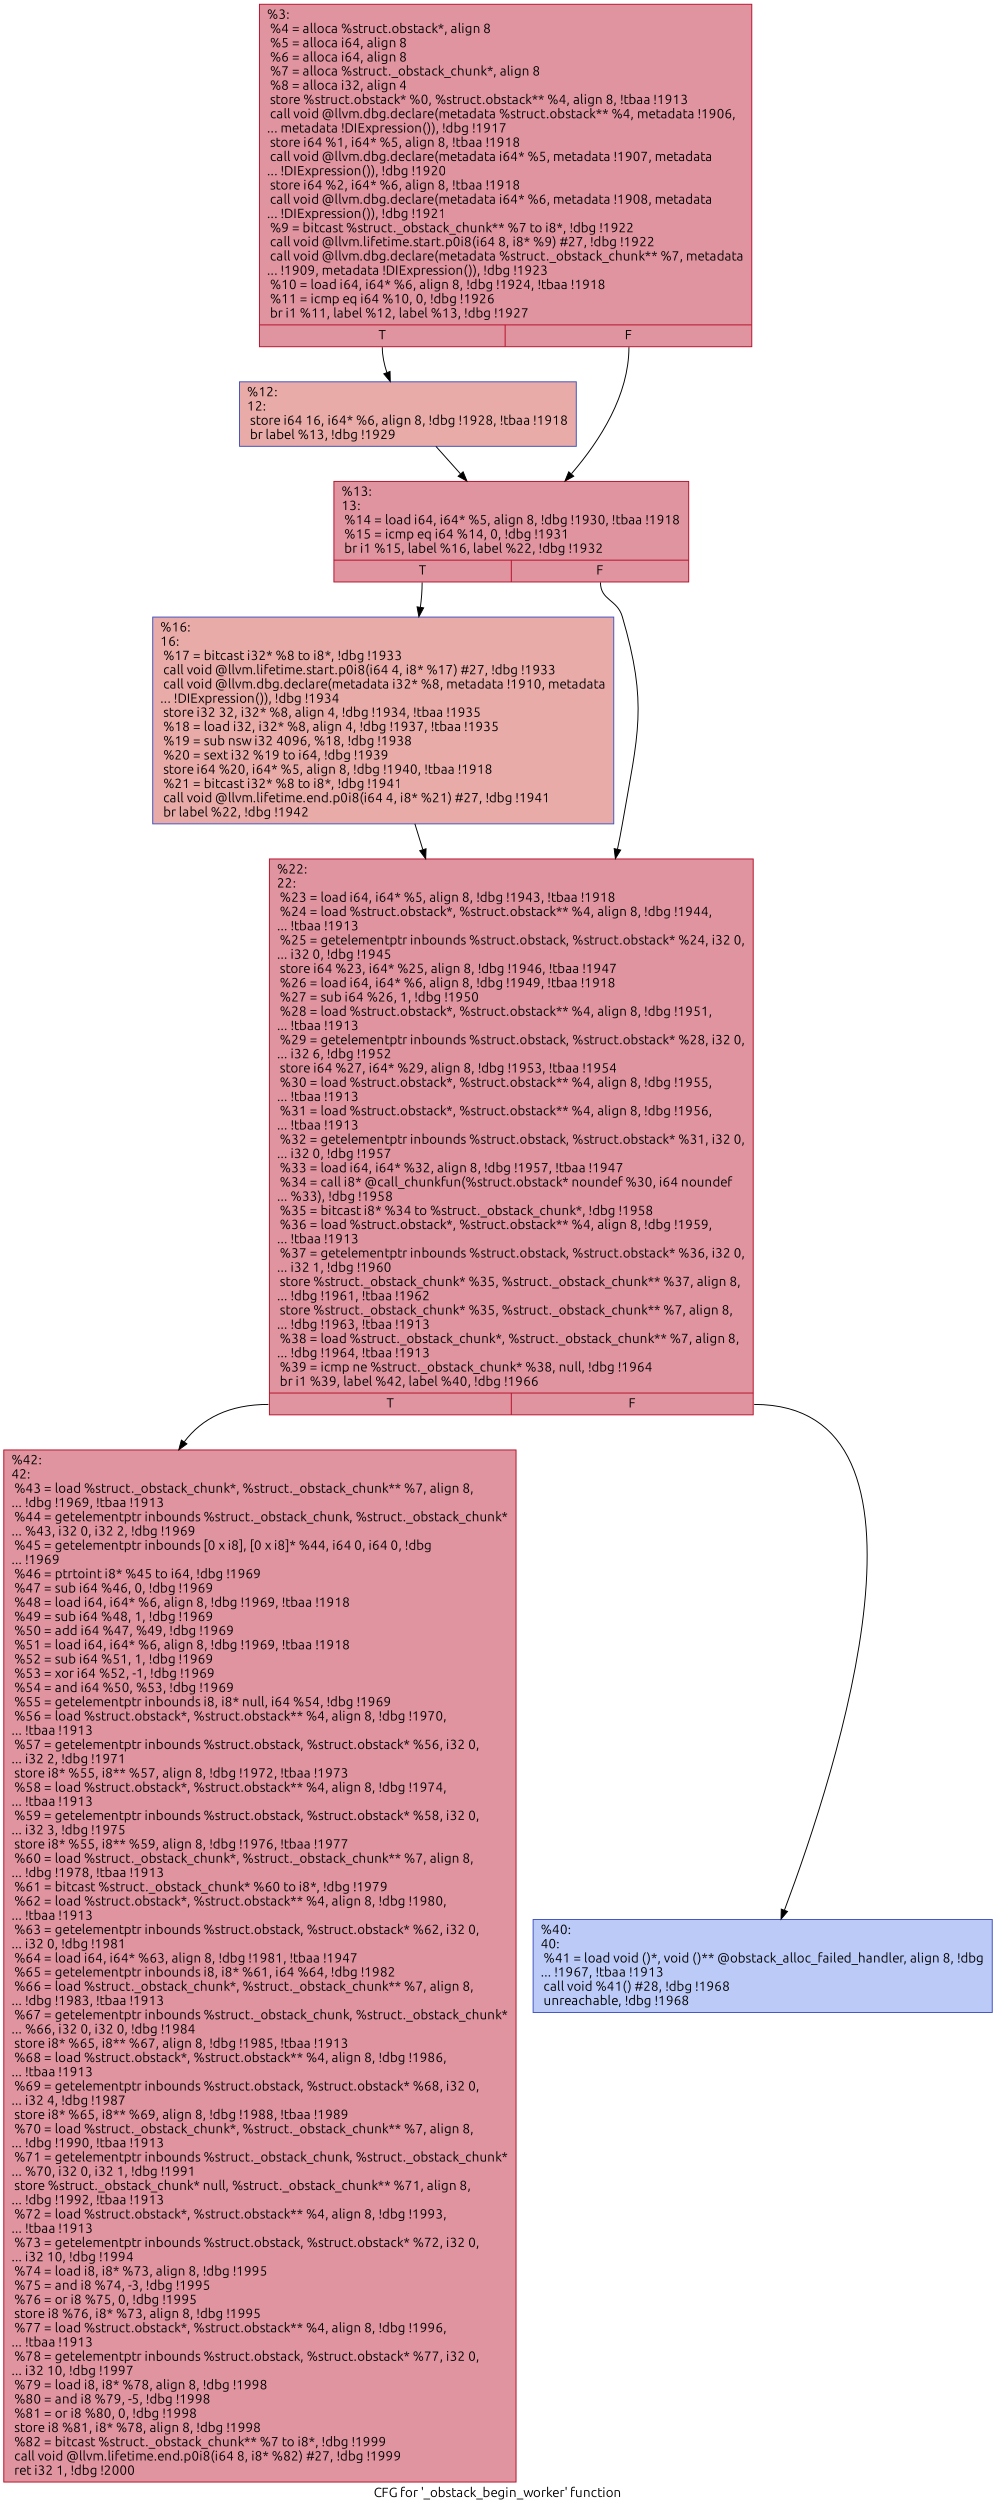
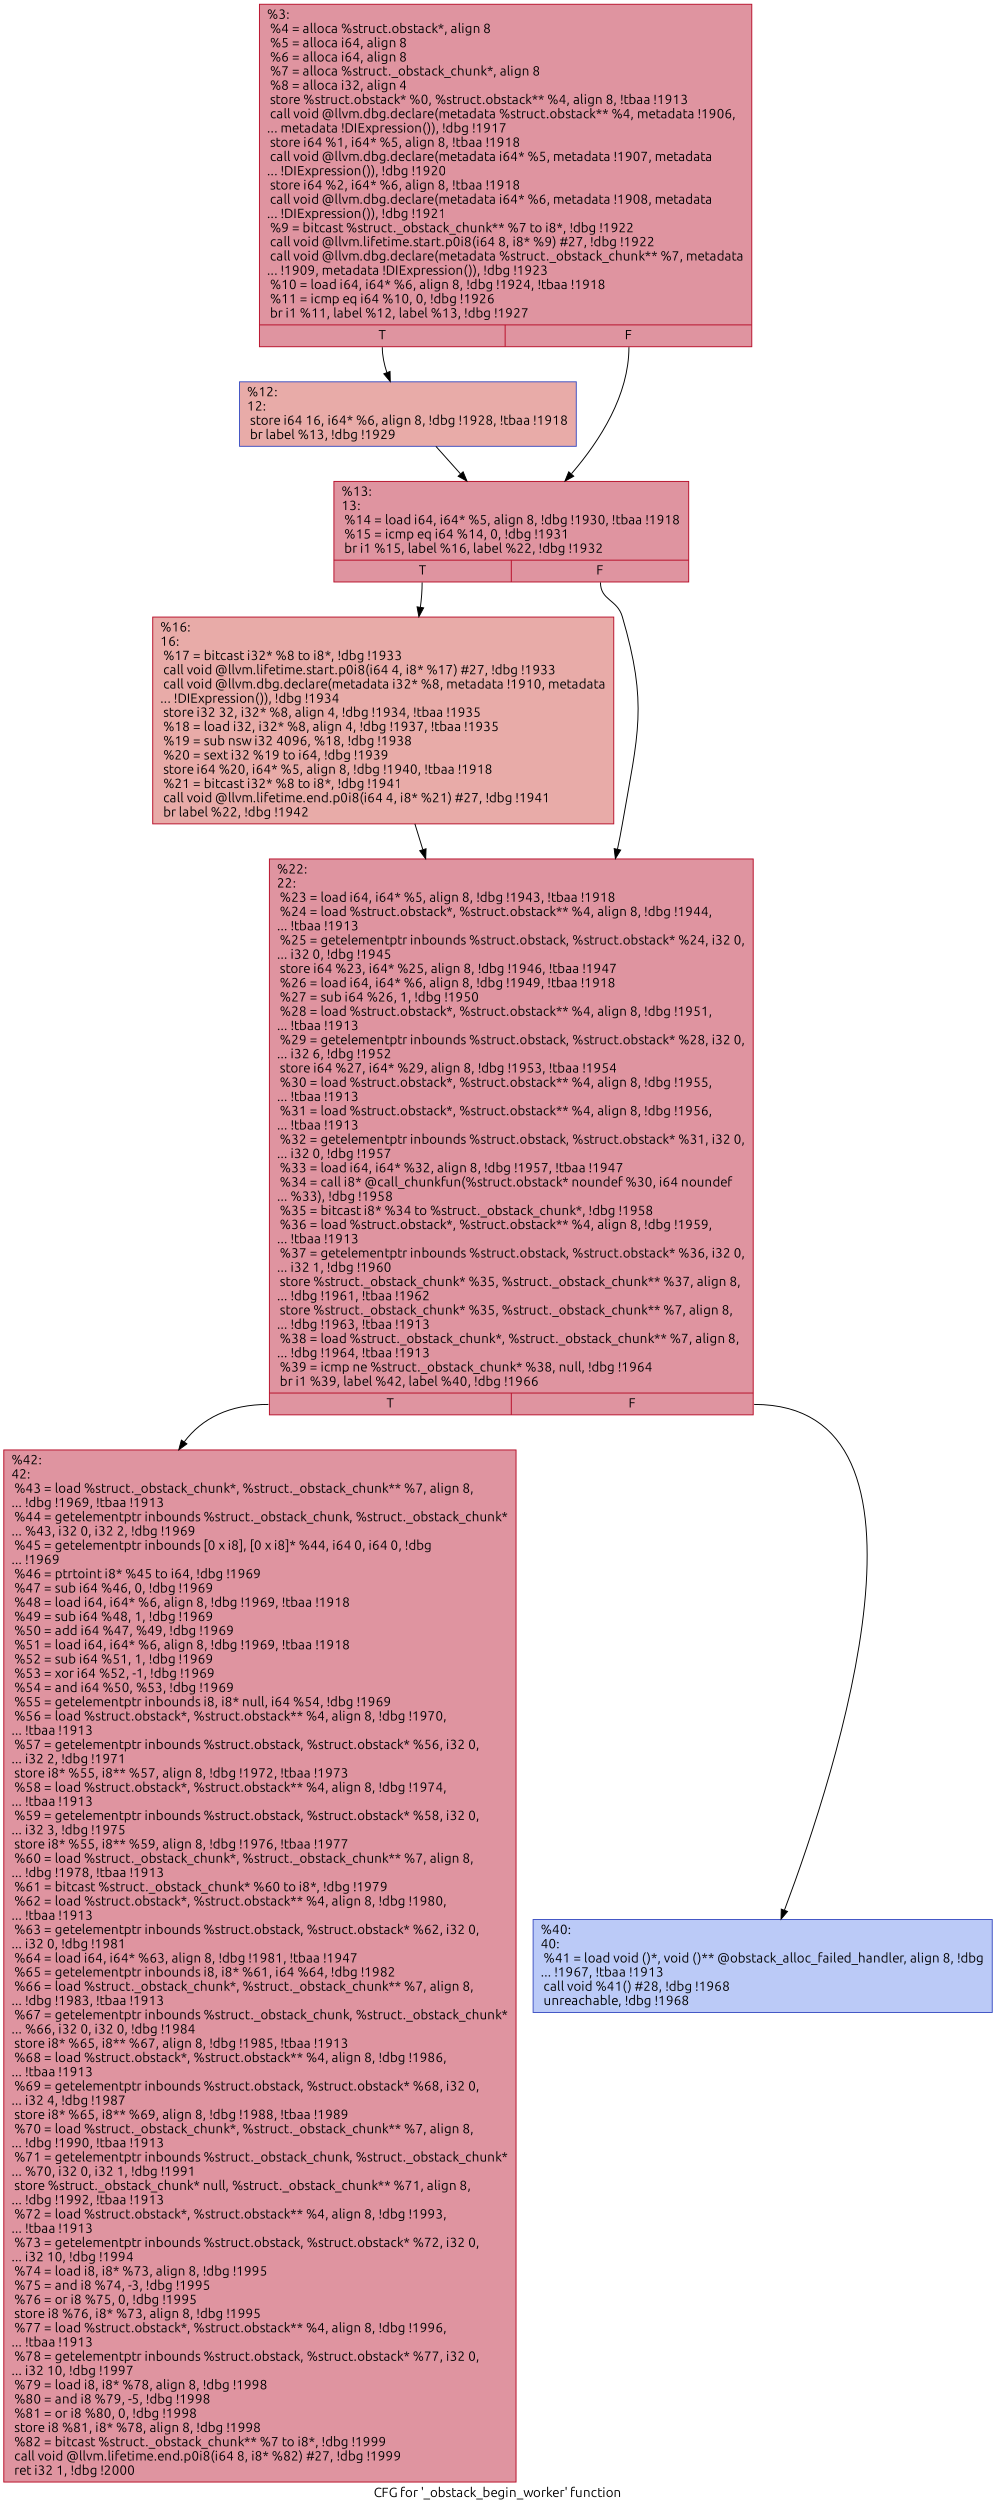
node "%16:": color #3d50c3ff -> #b70d28ff
